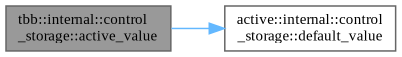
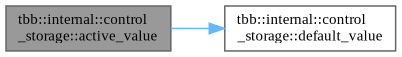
node "active::internal::control _storage::default_value": label "active::internal::control _storage::default_value" -> "tbb::internal::control _storage::default_value"
